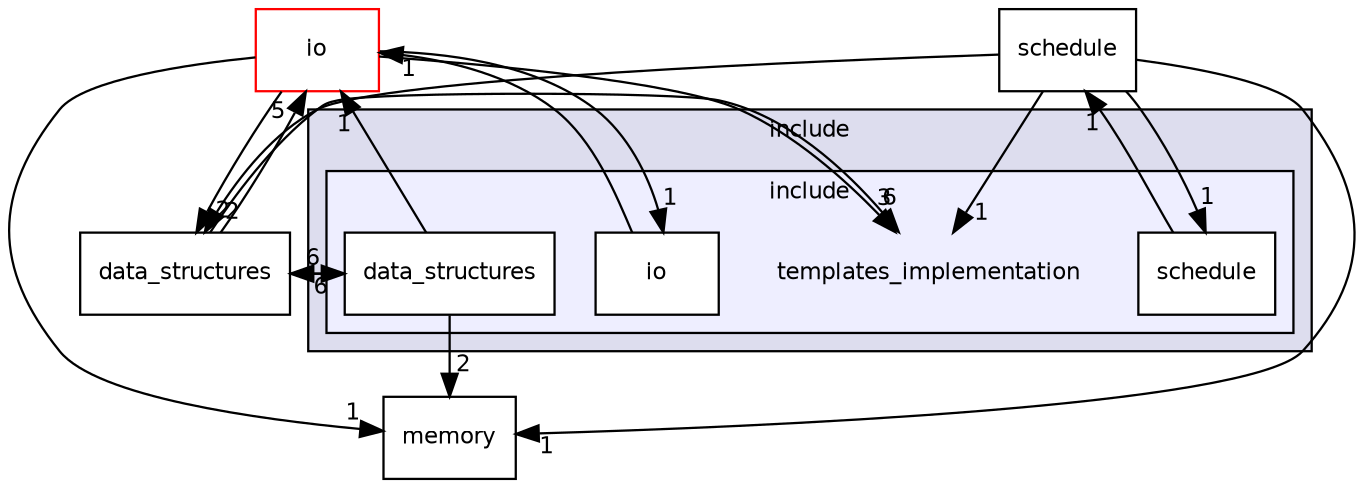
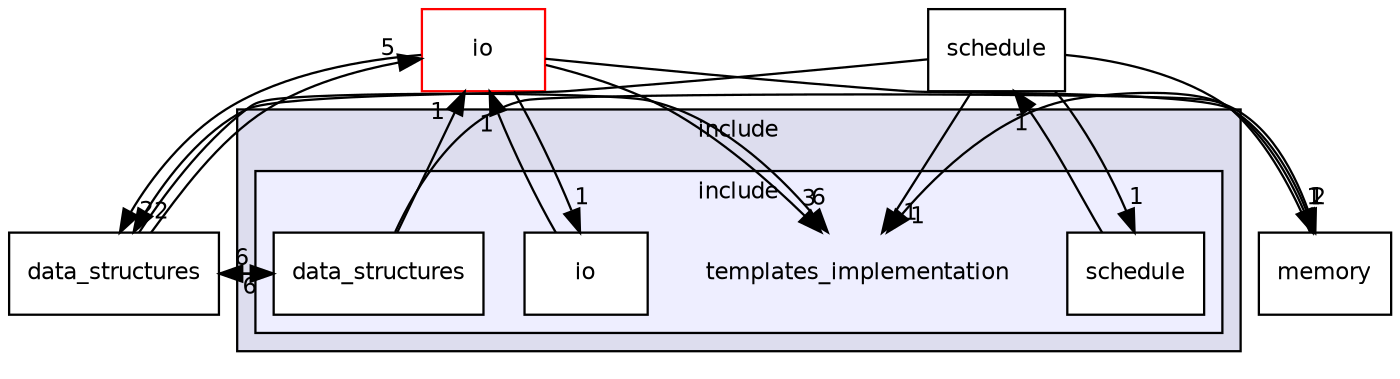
edge "memory" -> "templates_implementation": added
